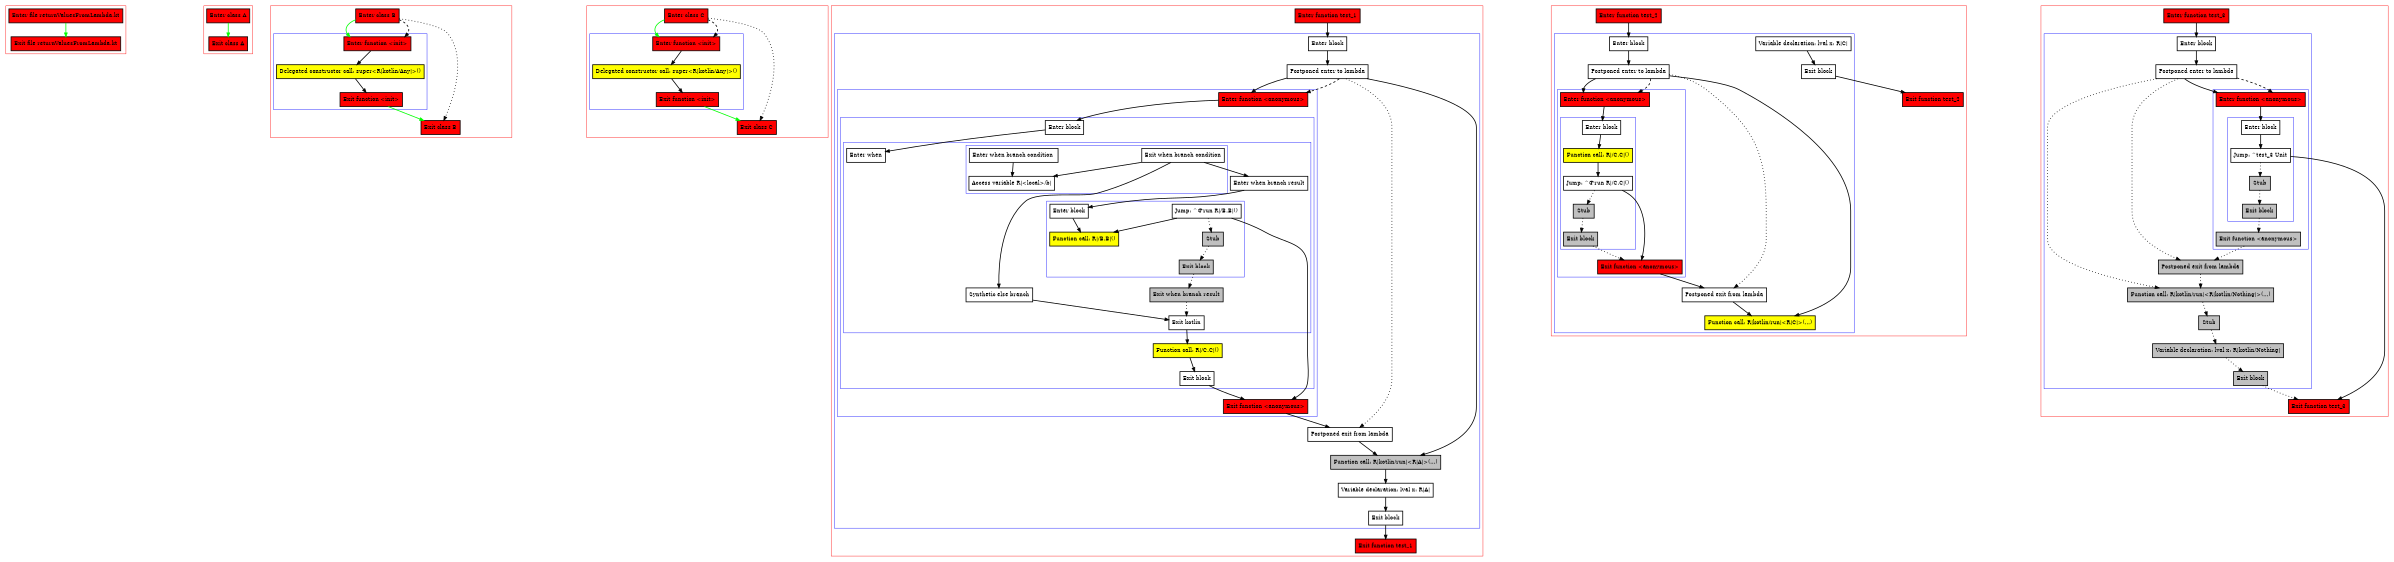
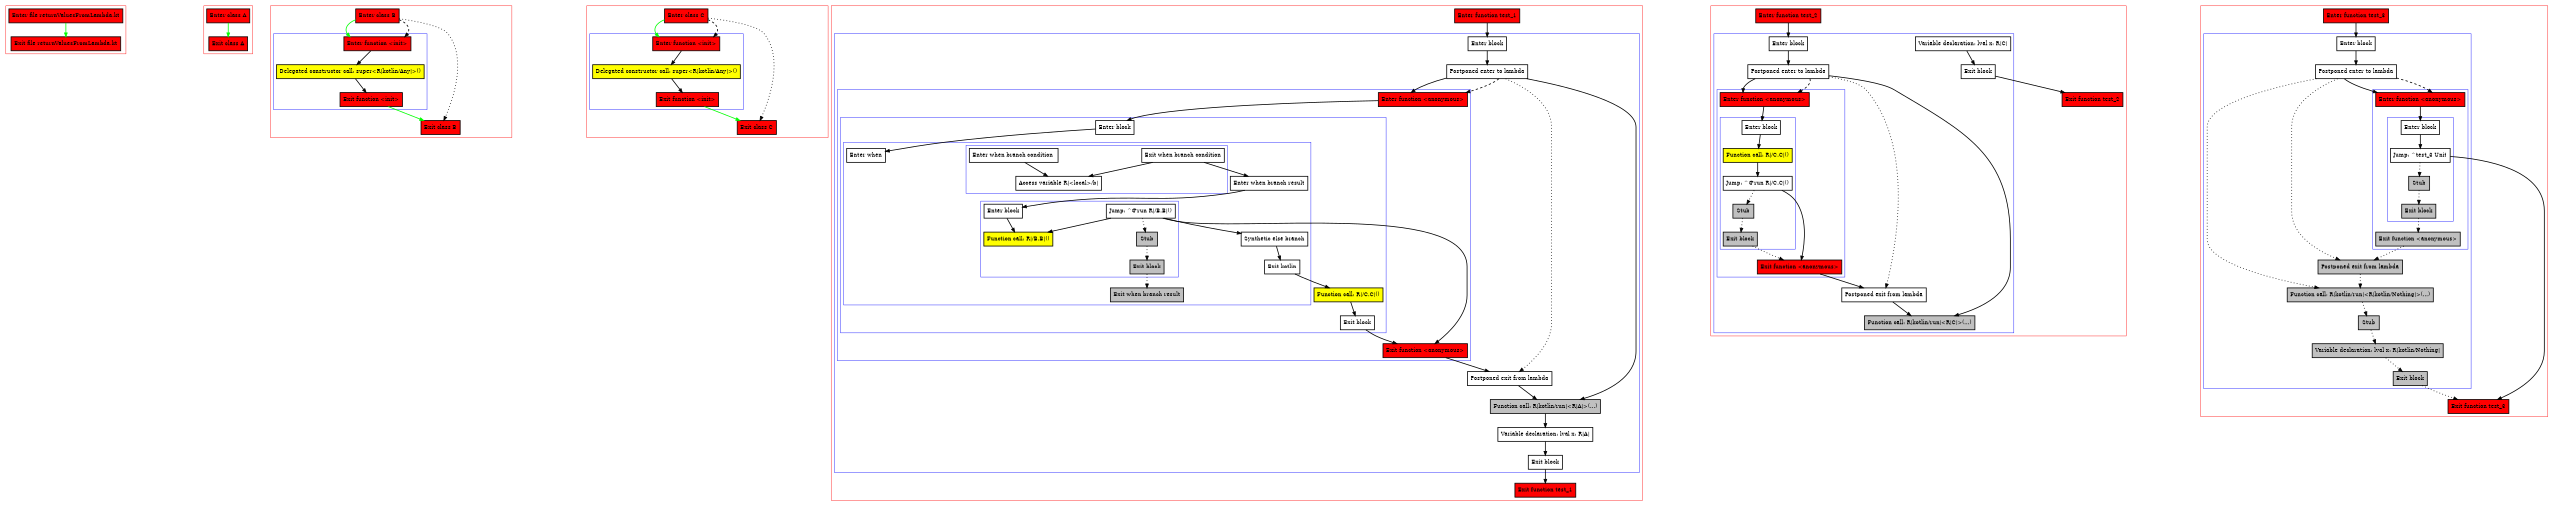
edge "Exit when branch condition" -> "Synthetic else branch": now "Jump: ^@run R|/B.B|()" -> "Synthetic else branch"
edge "Exit when branch result" -> "Exit kotlin": removed
node "Function call: R|kotlin/run|<R|C|>(...)": fillcolor yellow -> gray
